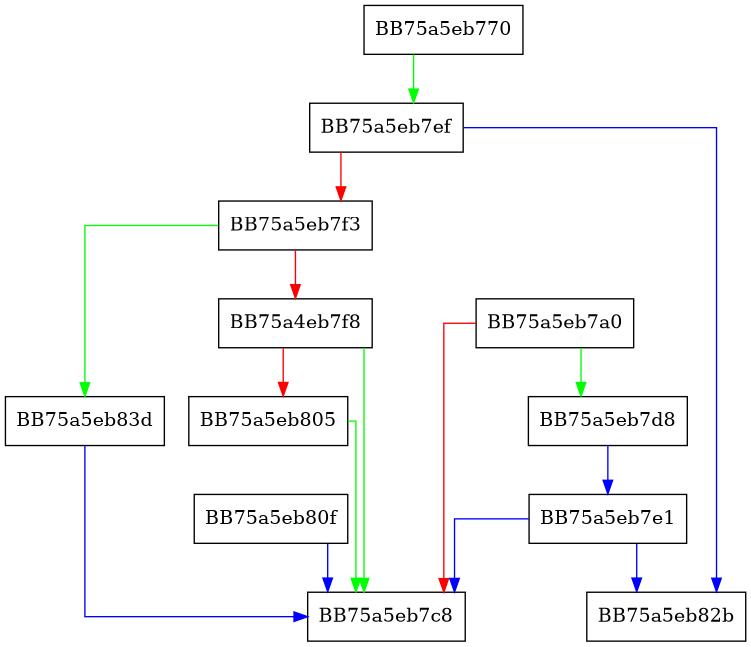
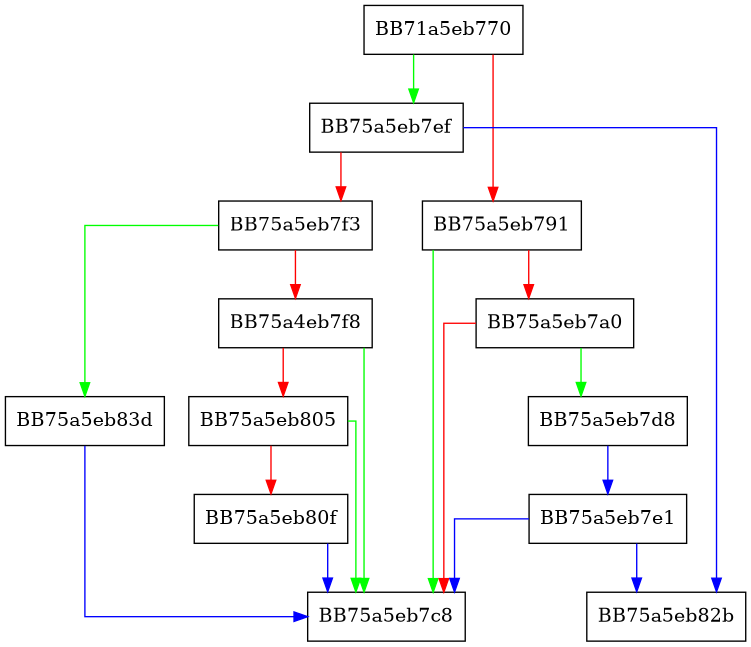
node "BB75a5eb770": label "BB75a5eb770" -> "BB71a5eb770"
node "BB75a5eb791": added
edge "BB75a5eb805" -> "BB75a5eb80f": added
